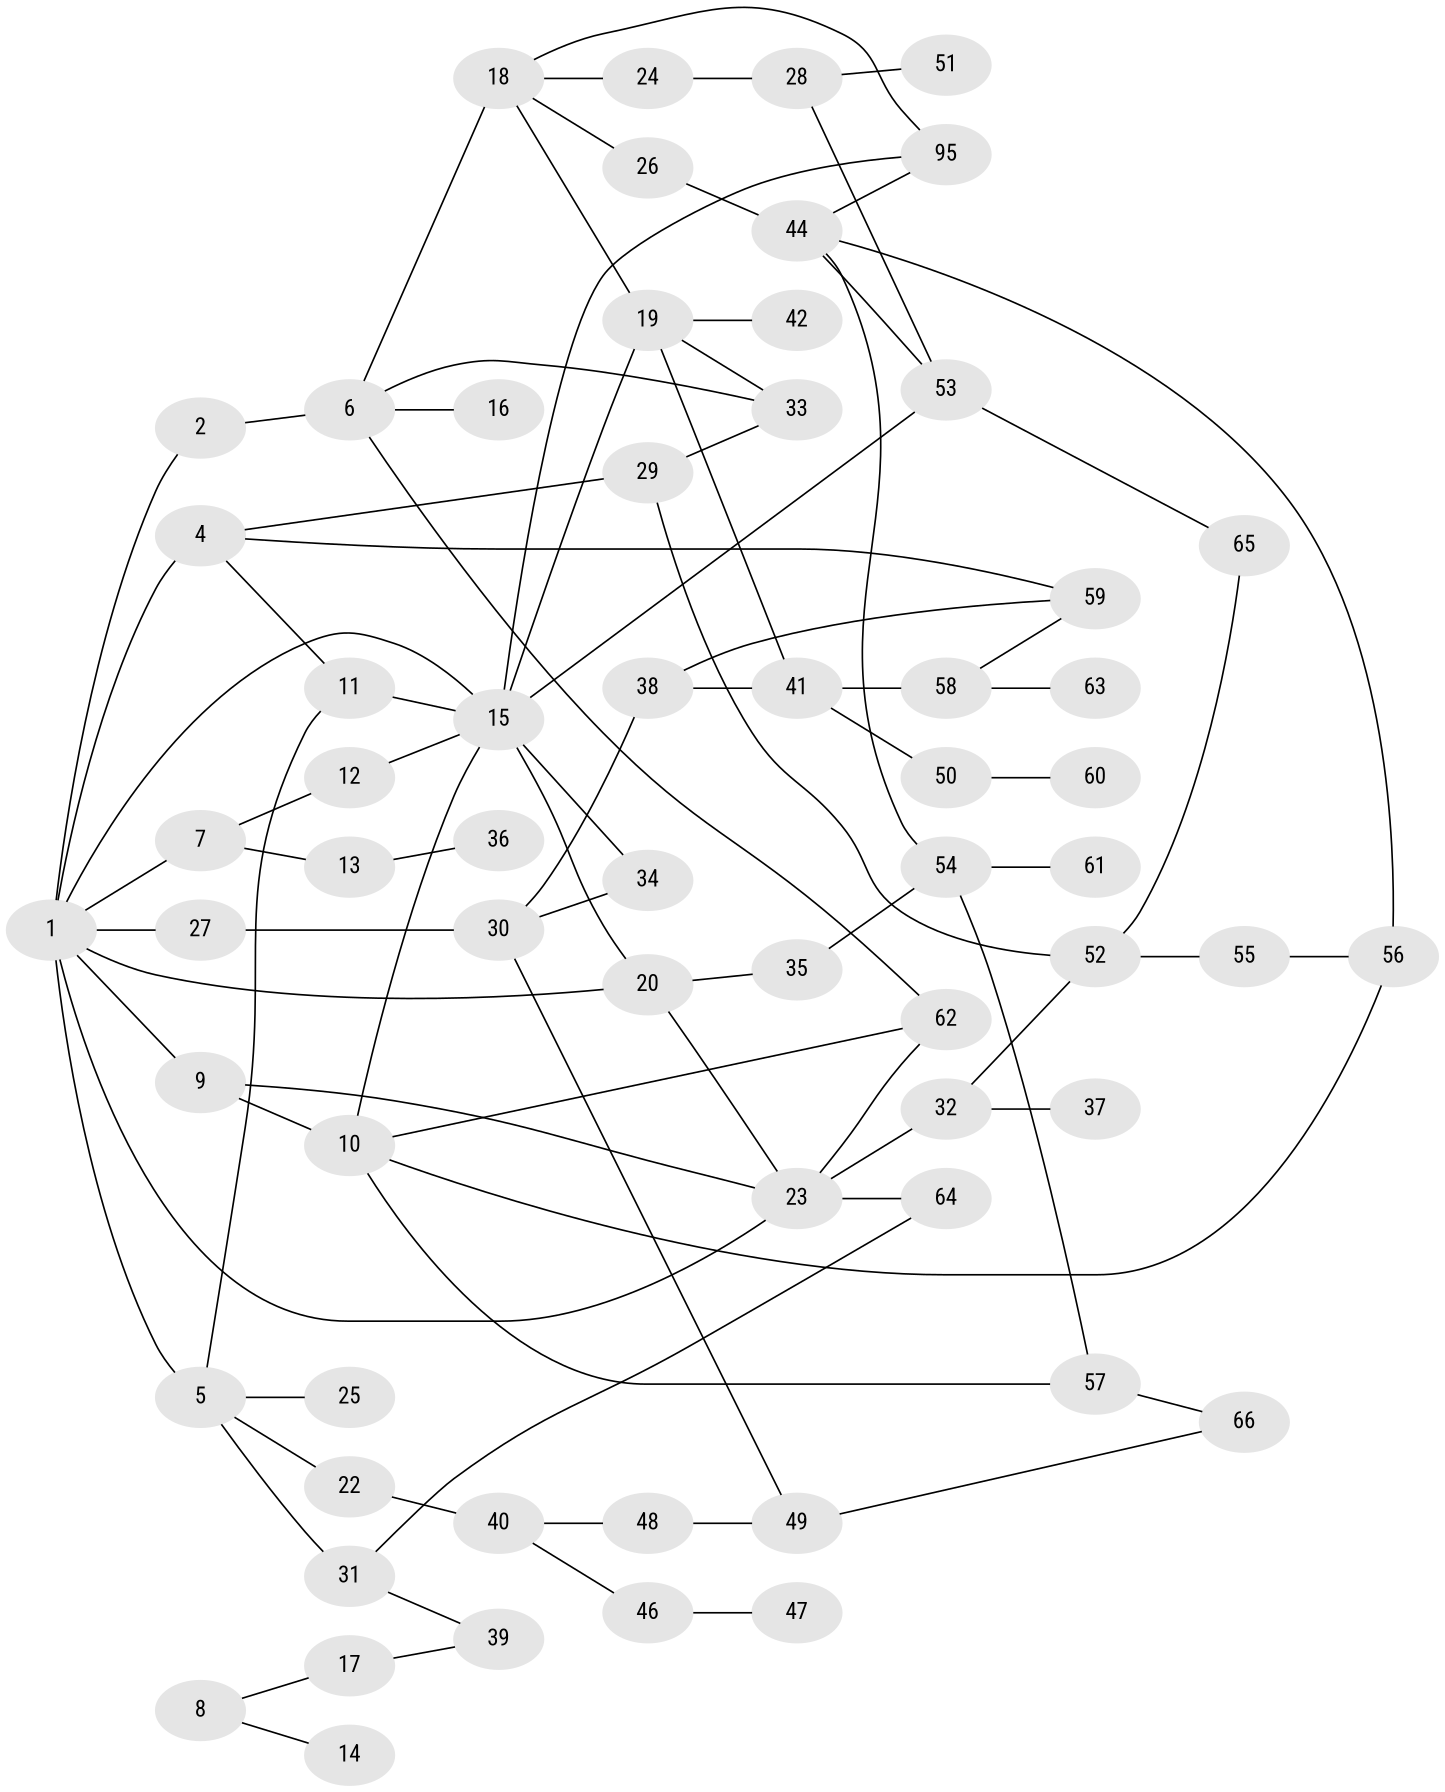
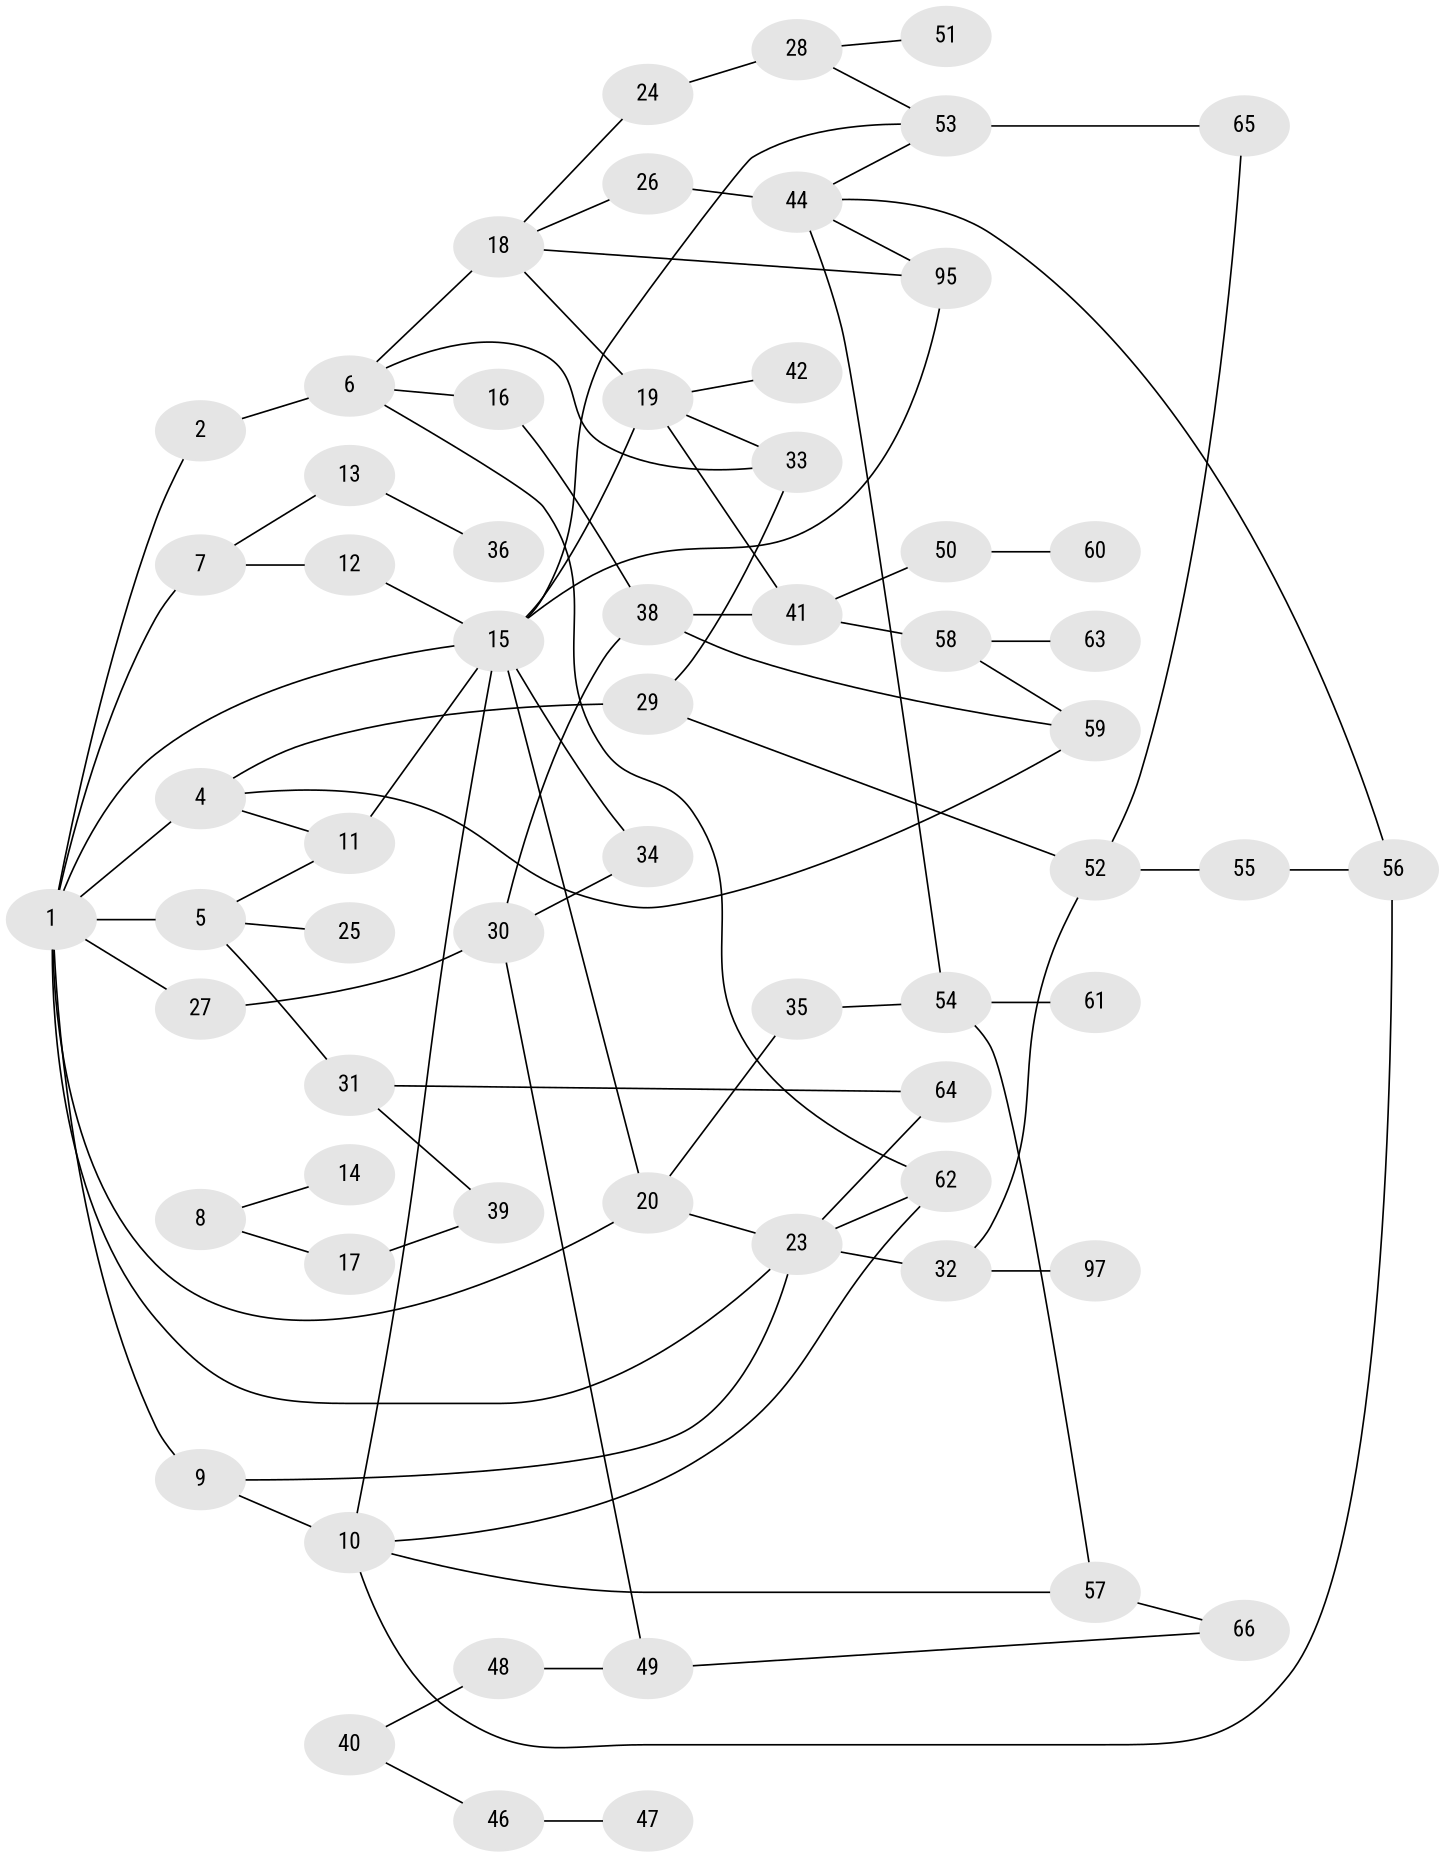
edge "16" -- "38": added
node "37": label "37" -> "97"
node "22": removed
